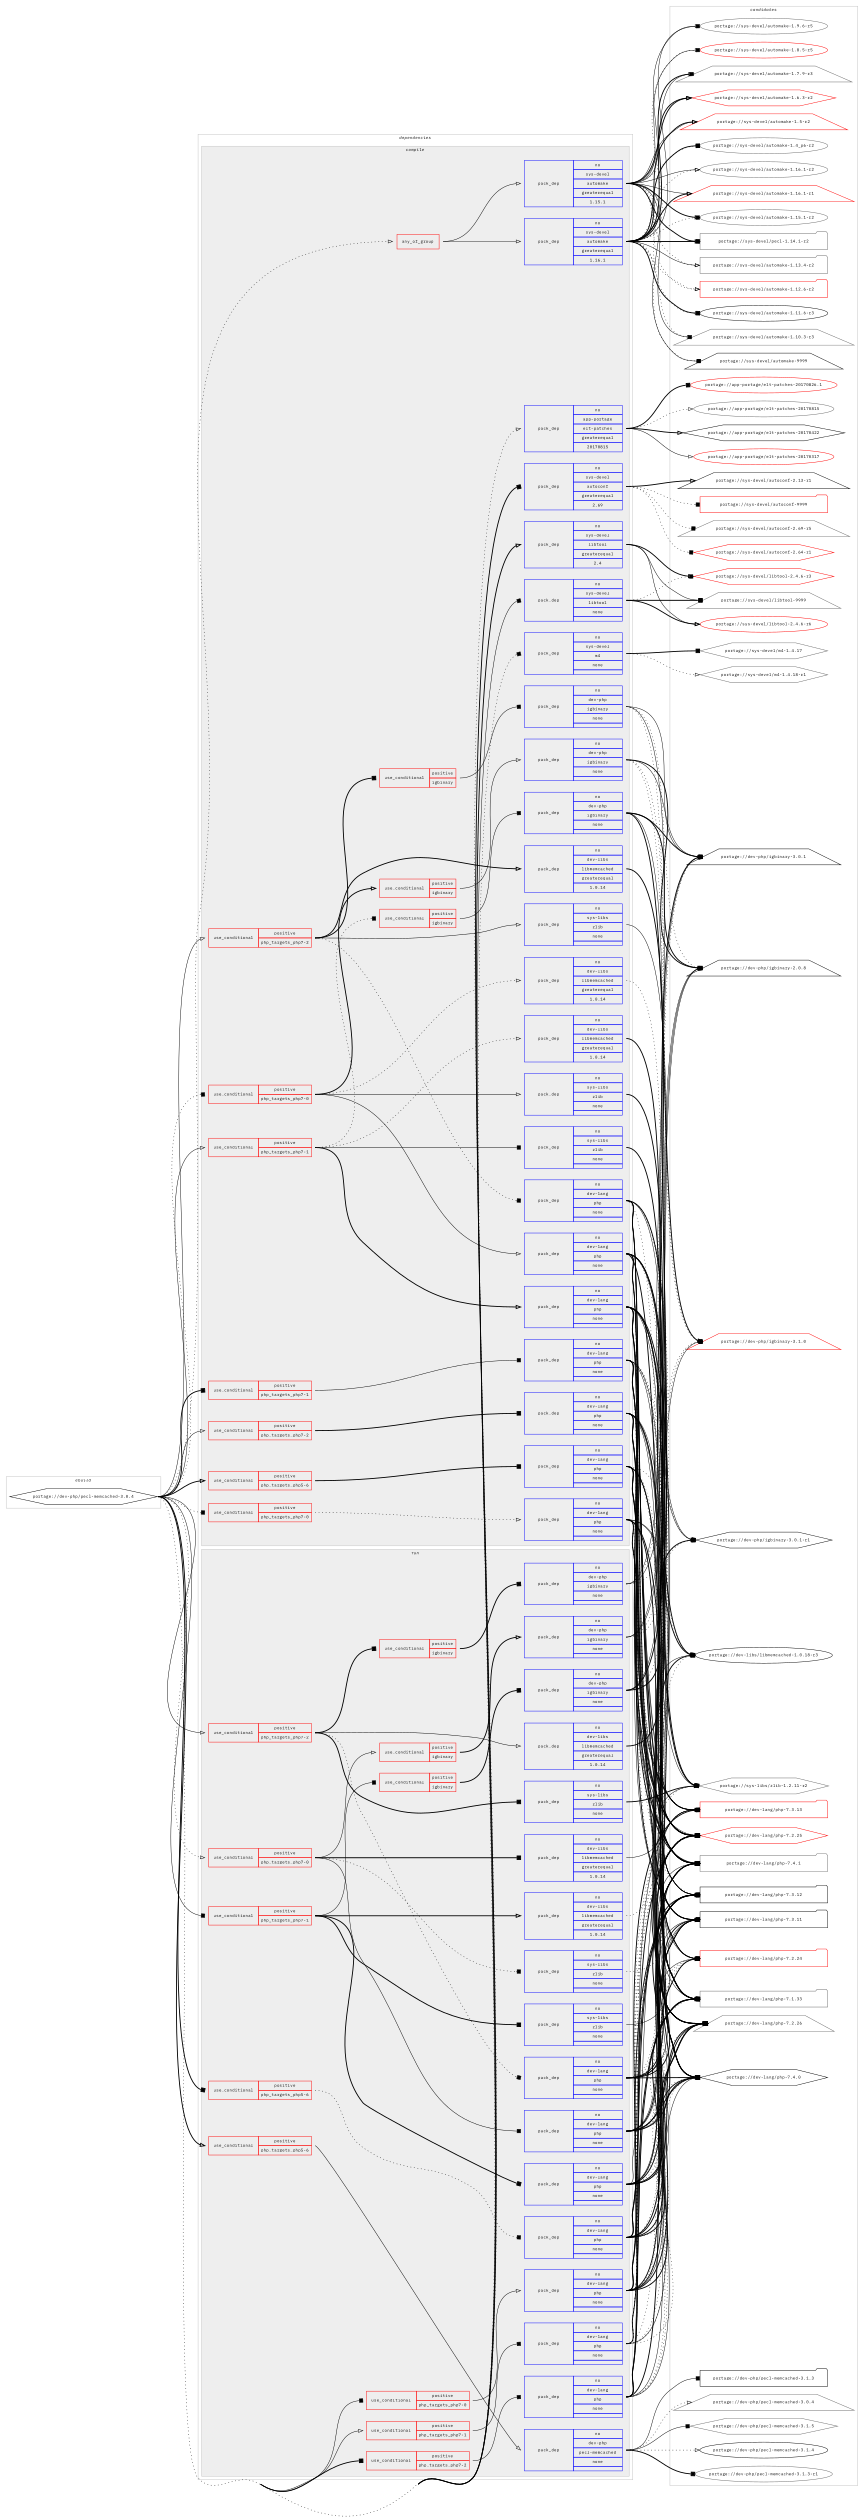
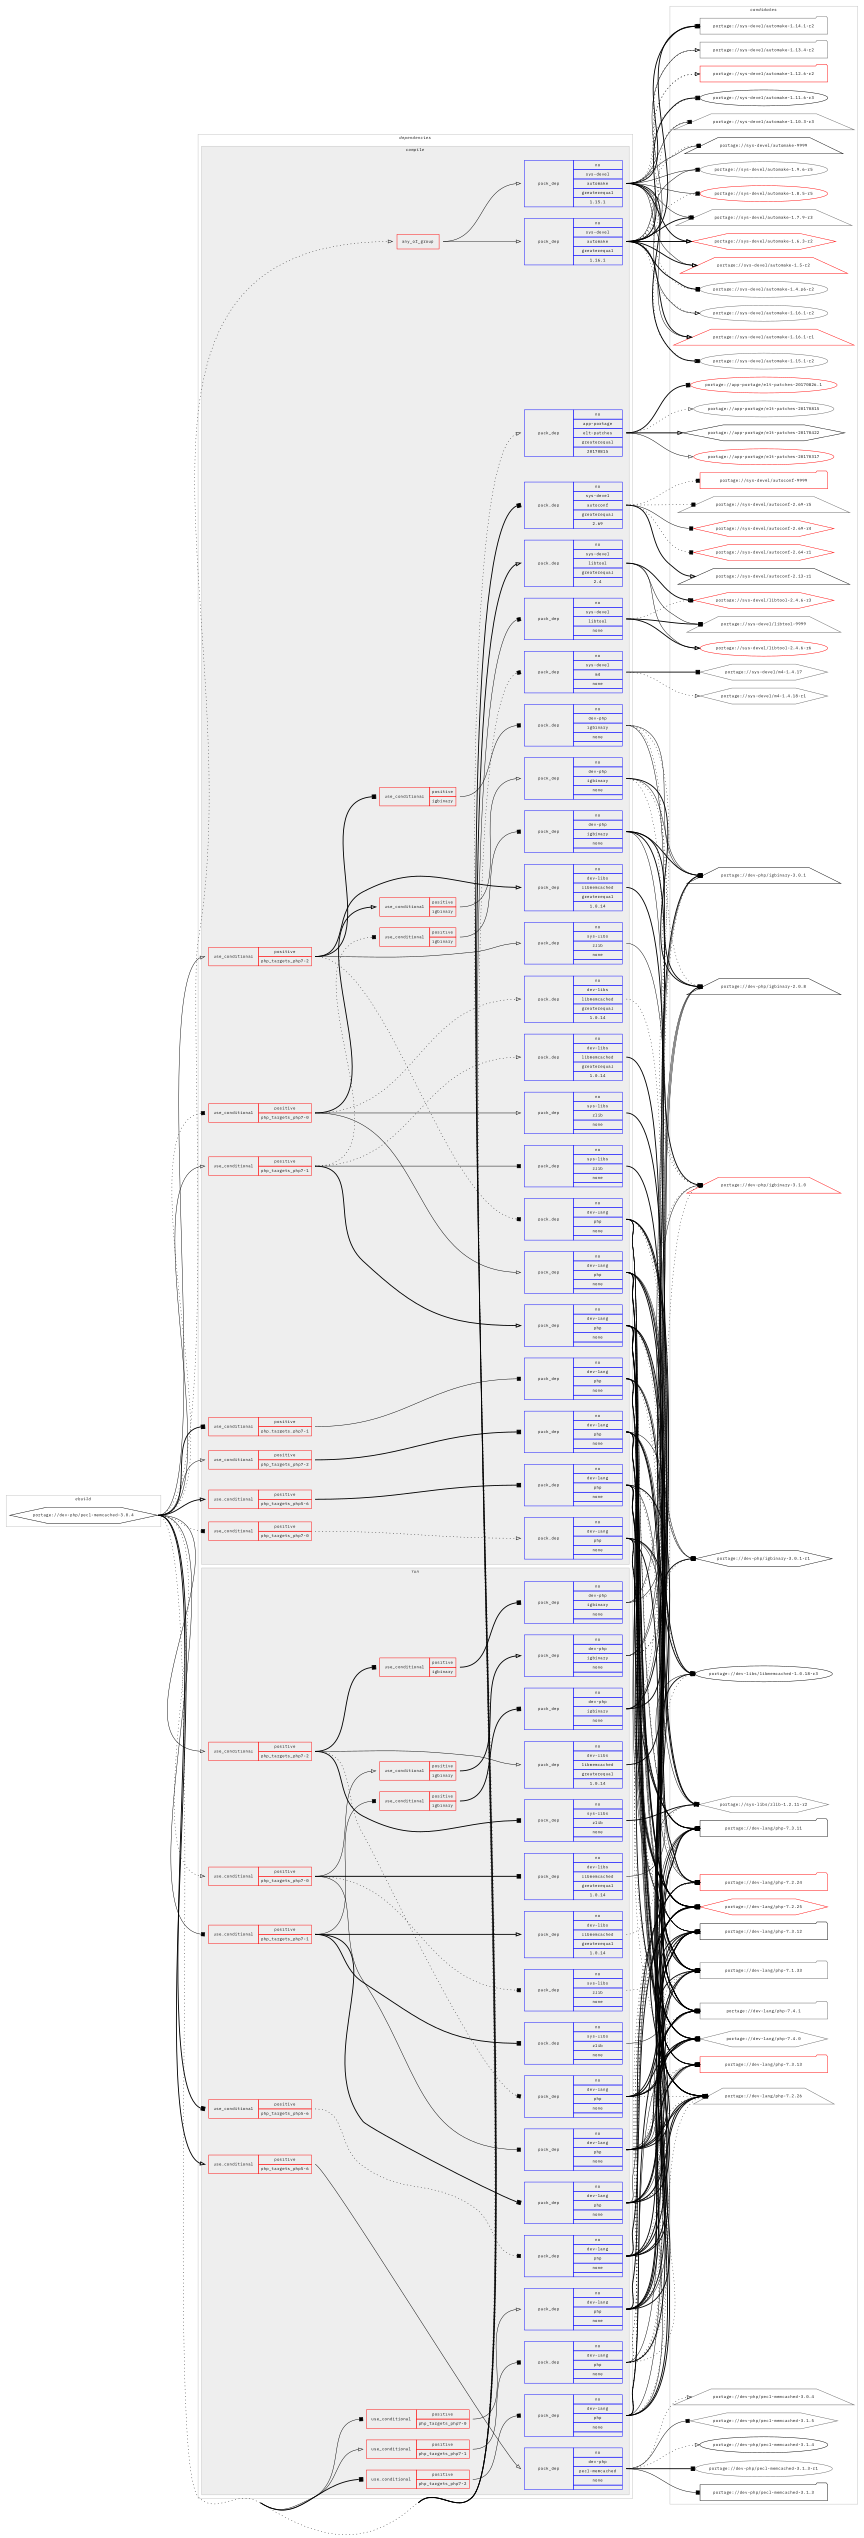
node "portage://sys-devel/pecl-1.14.1-r2": label "portage://sys-devel/pecl-1.14.1-r2" -> "portage://sys-devel/automake-1.14.1-r2"
node "portage://sys-devel/autoconf-2.69-r4": added
node "portage://dev-lang/php-7.4.0": color black -> gray40
